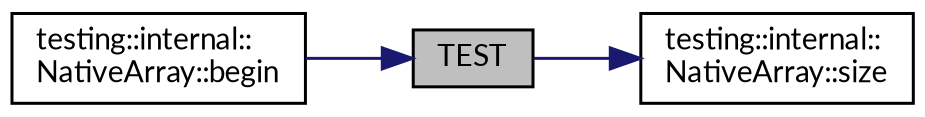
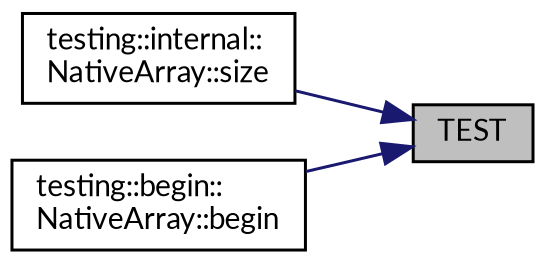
node "testing::internal:: NativeArray::begin": label "testing::internal:: NativeArray::begin" -> "testing::begin:: NativeArray::begin"
edge "TEST" -> "testing::internal:: NativeArray::size": reversed
